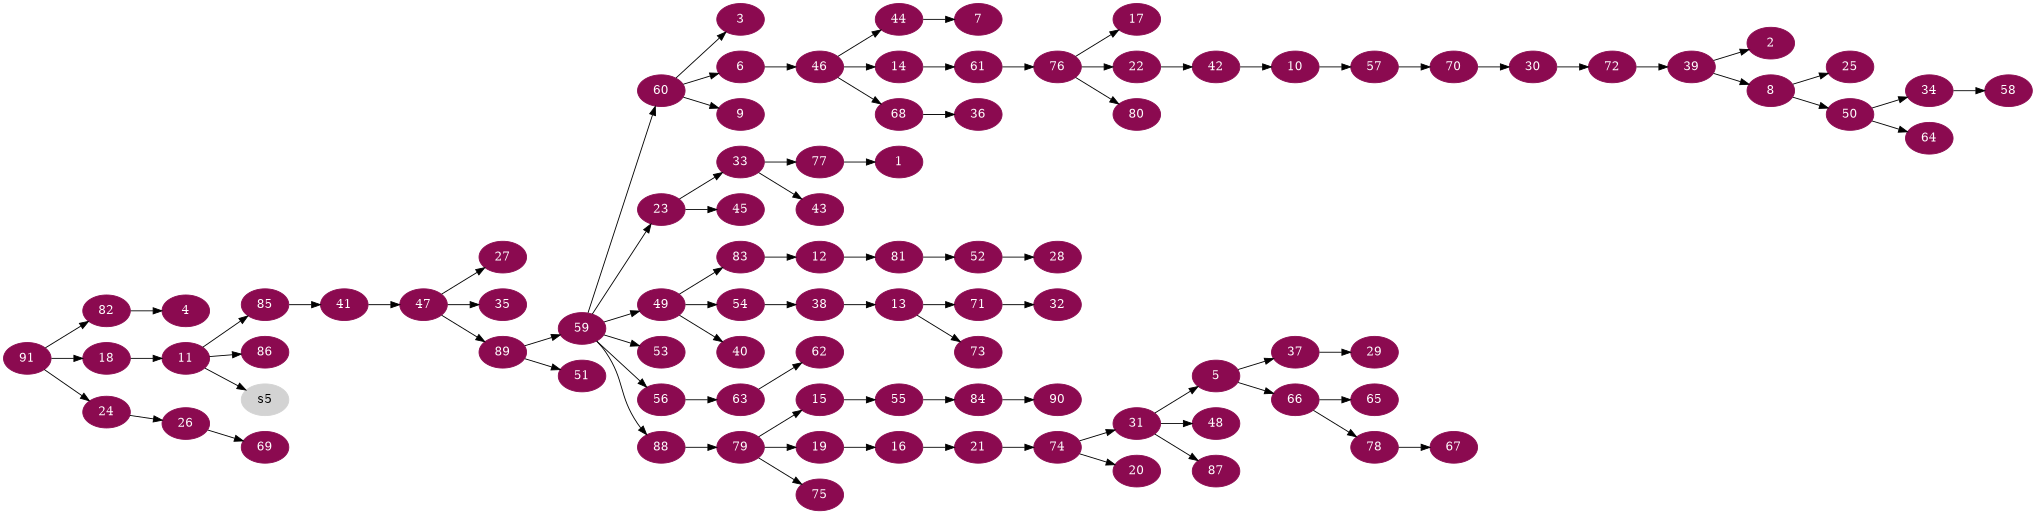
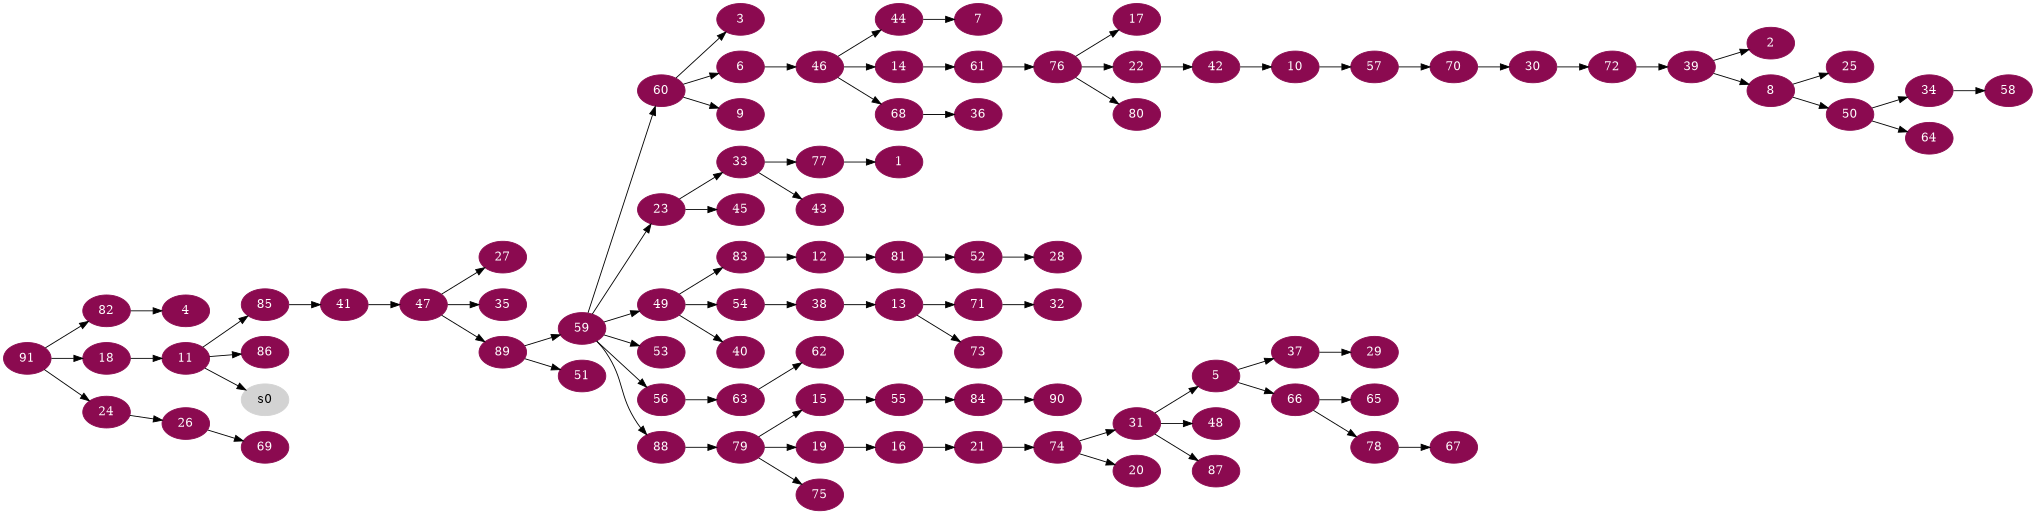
node "s5": label "s5" -> "s0"
